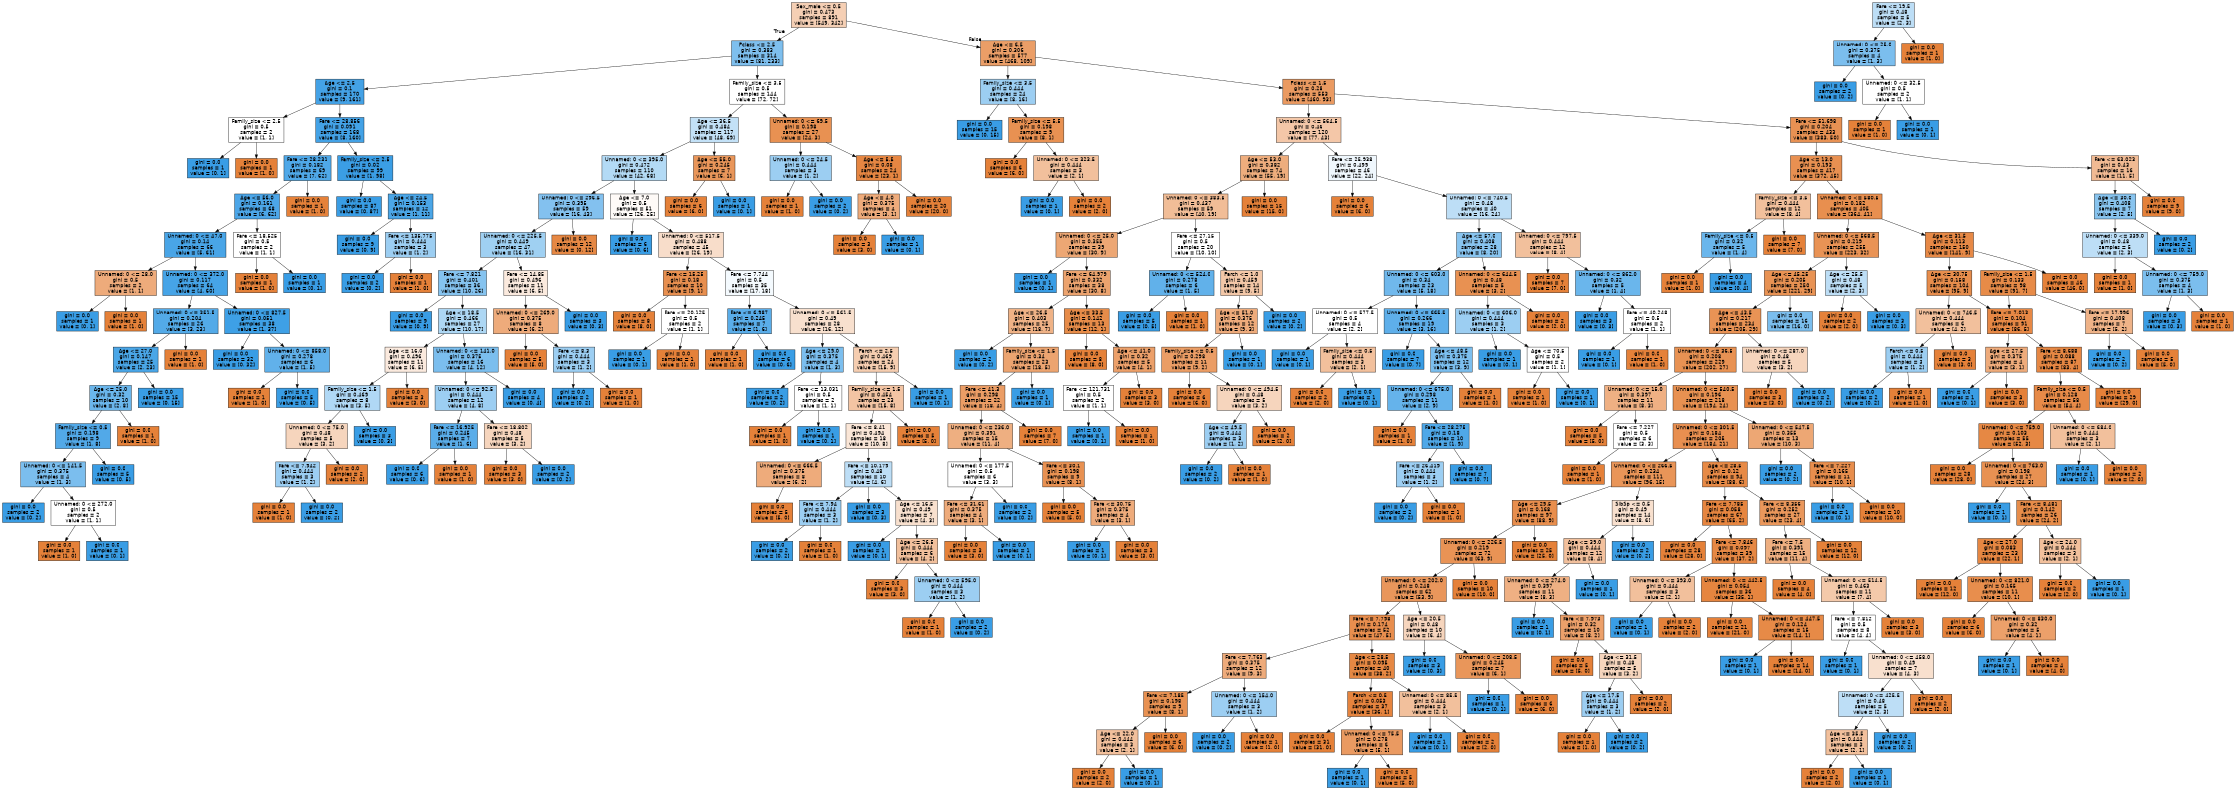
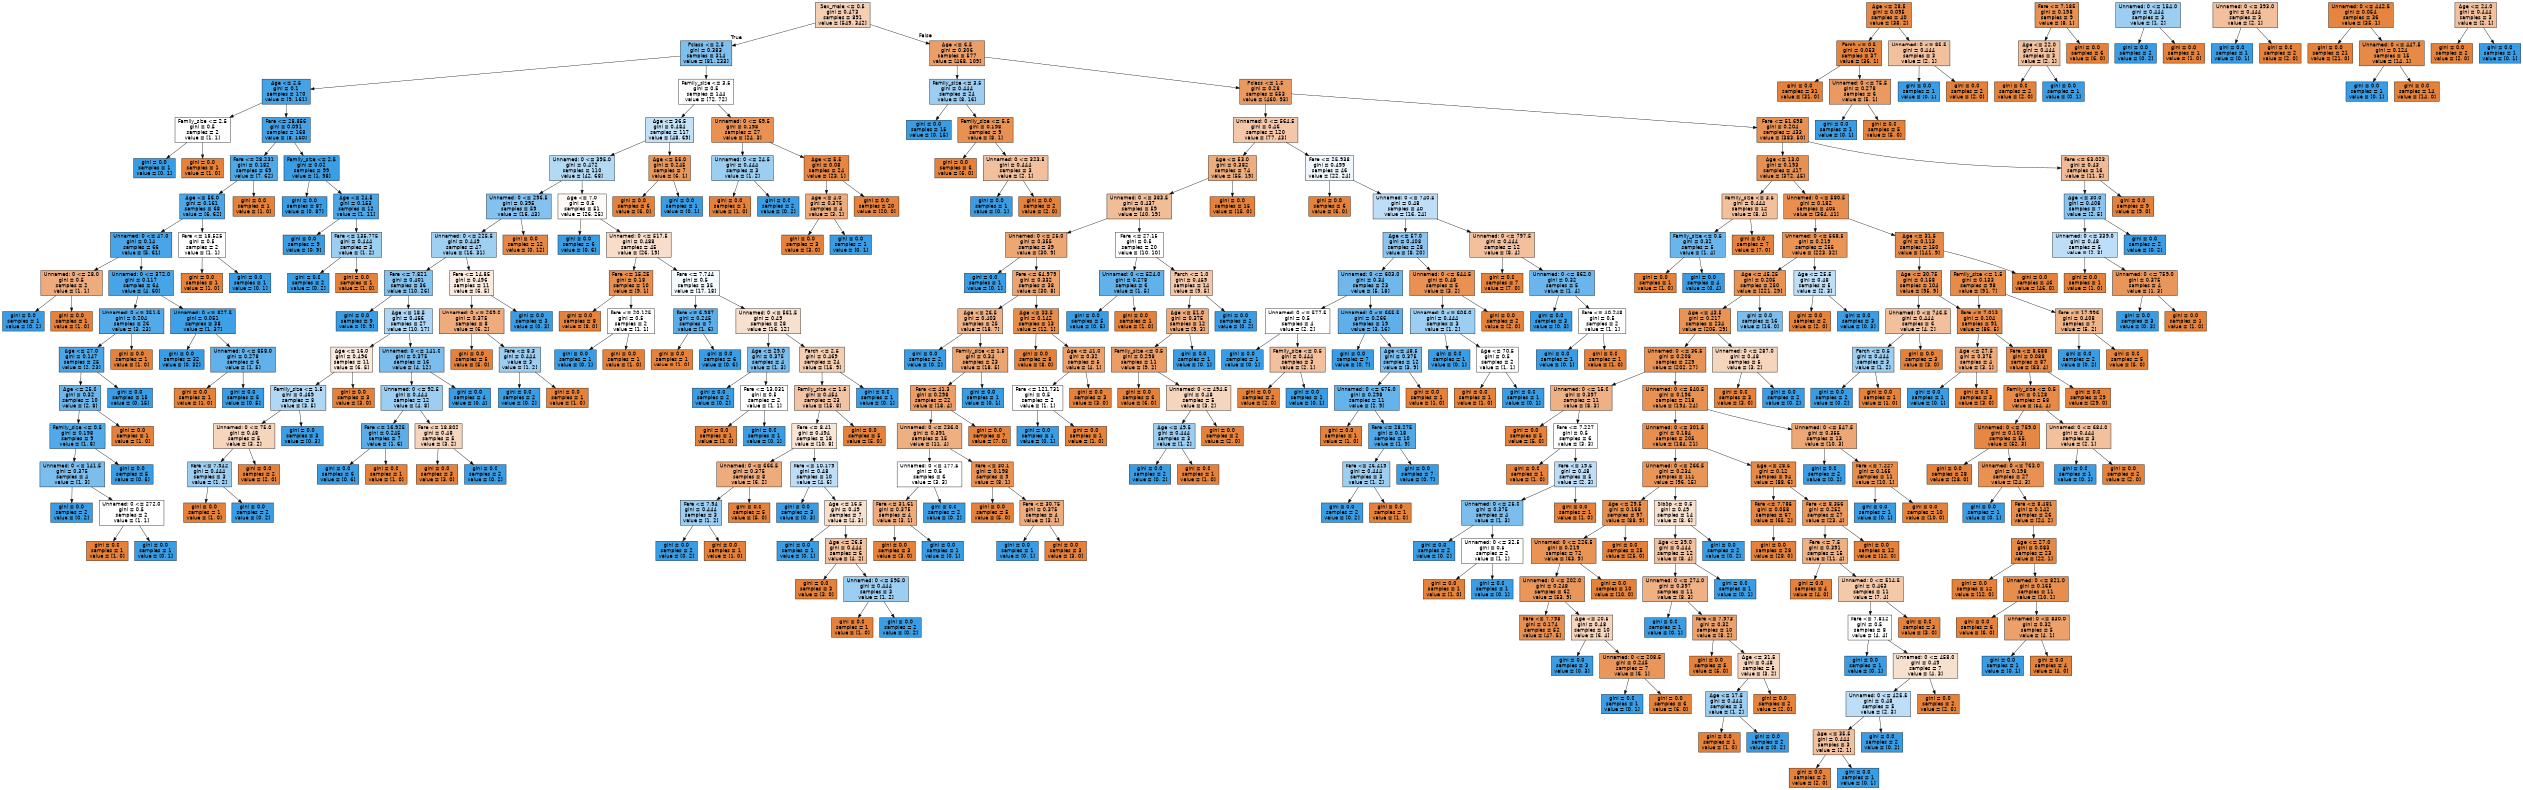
node "Unnamed: 0 <= 759.0 gini = 0.375 samples = 4 value = [1, 3]": fillcolor #7bbeee -> #e9965a
node "Fare <= 8.3 gini = 0.444 samples = 3 value = [1, 2]": label "Fare <= 8.3 gini = 0.444 samples = 3 value = [1, 2]" -> "Fare <= 8.3 gini = 0.444 value = 3 value = [1, 2]"
edge "Fare <= 7.227 gini = 0.5 samples = 6 value = [3, 3]" -> "Fare <= 19.5 gini = 0.48 samples = 5 value = [2, 3]": added
edge "Fare <= 10.179 gini = 0.48 samples = 10 value = [4, 6]" -> "Fare <= 7.94 gini = 0.444 samples = 3 value = [1, 2]": now "Unnamed: 0 <= 666.5 gini = 0.375 samples = 8 value = [6, 2]" -> "Fare <= 7.94 gini = 0.444 samples = 3 value = [1, 2]"
edge "Fare <= 8.481 gini = 0.142 samples = 26 value = [24, 2]" -> "Age <= 24.0 gini = 0.444 samples = 3 value = [2, 1]": removed
node "Fare <= 7.846 gini = 0.097 samples = 39 value = [37, 2]": removed
edge "Fare <= 7.798 gini = 0.174 samples = 52 value = [47, 5]" -> "Age <= 28.5 gini = 0.095 samples = 40 value = [38, 2]": removed
node "Fare <= 7.763 gini = 0.375 samples = 12 value = [9, 3]": removed
